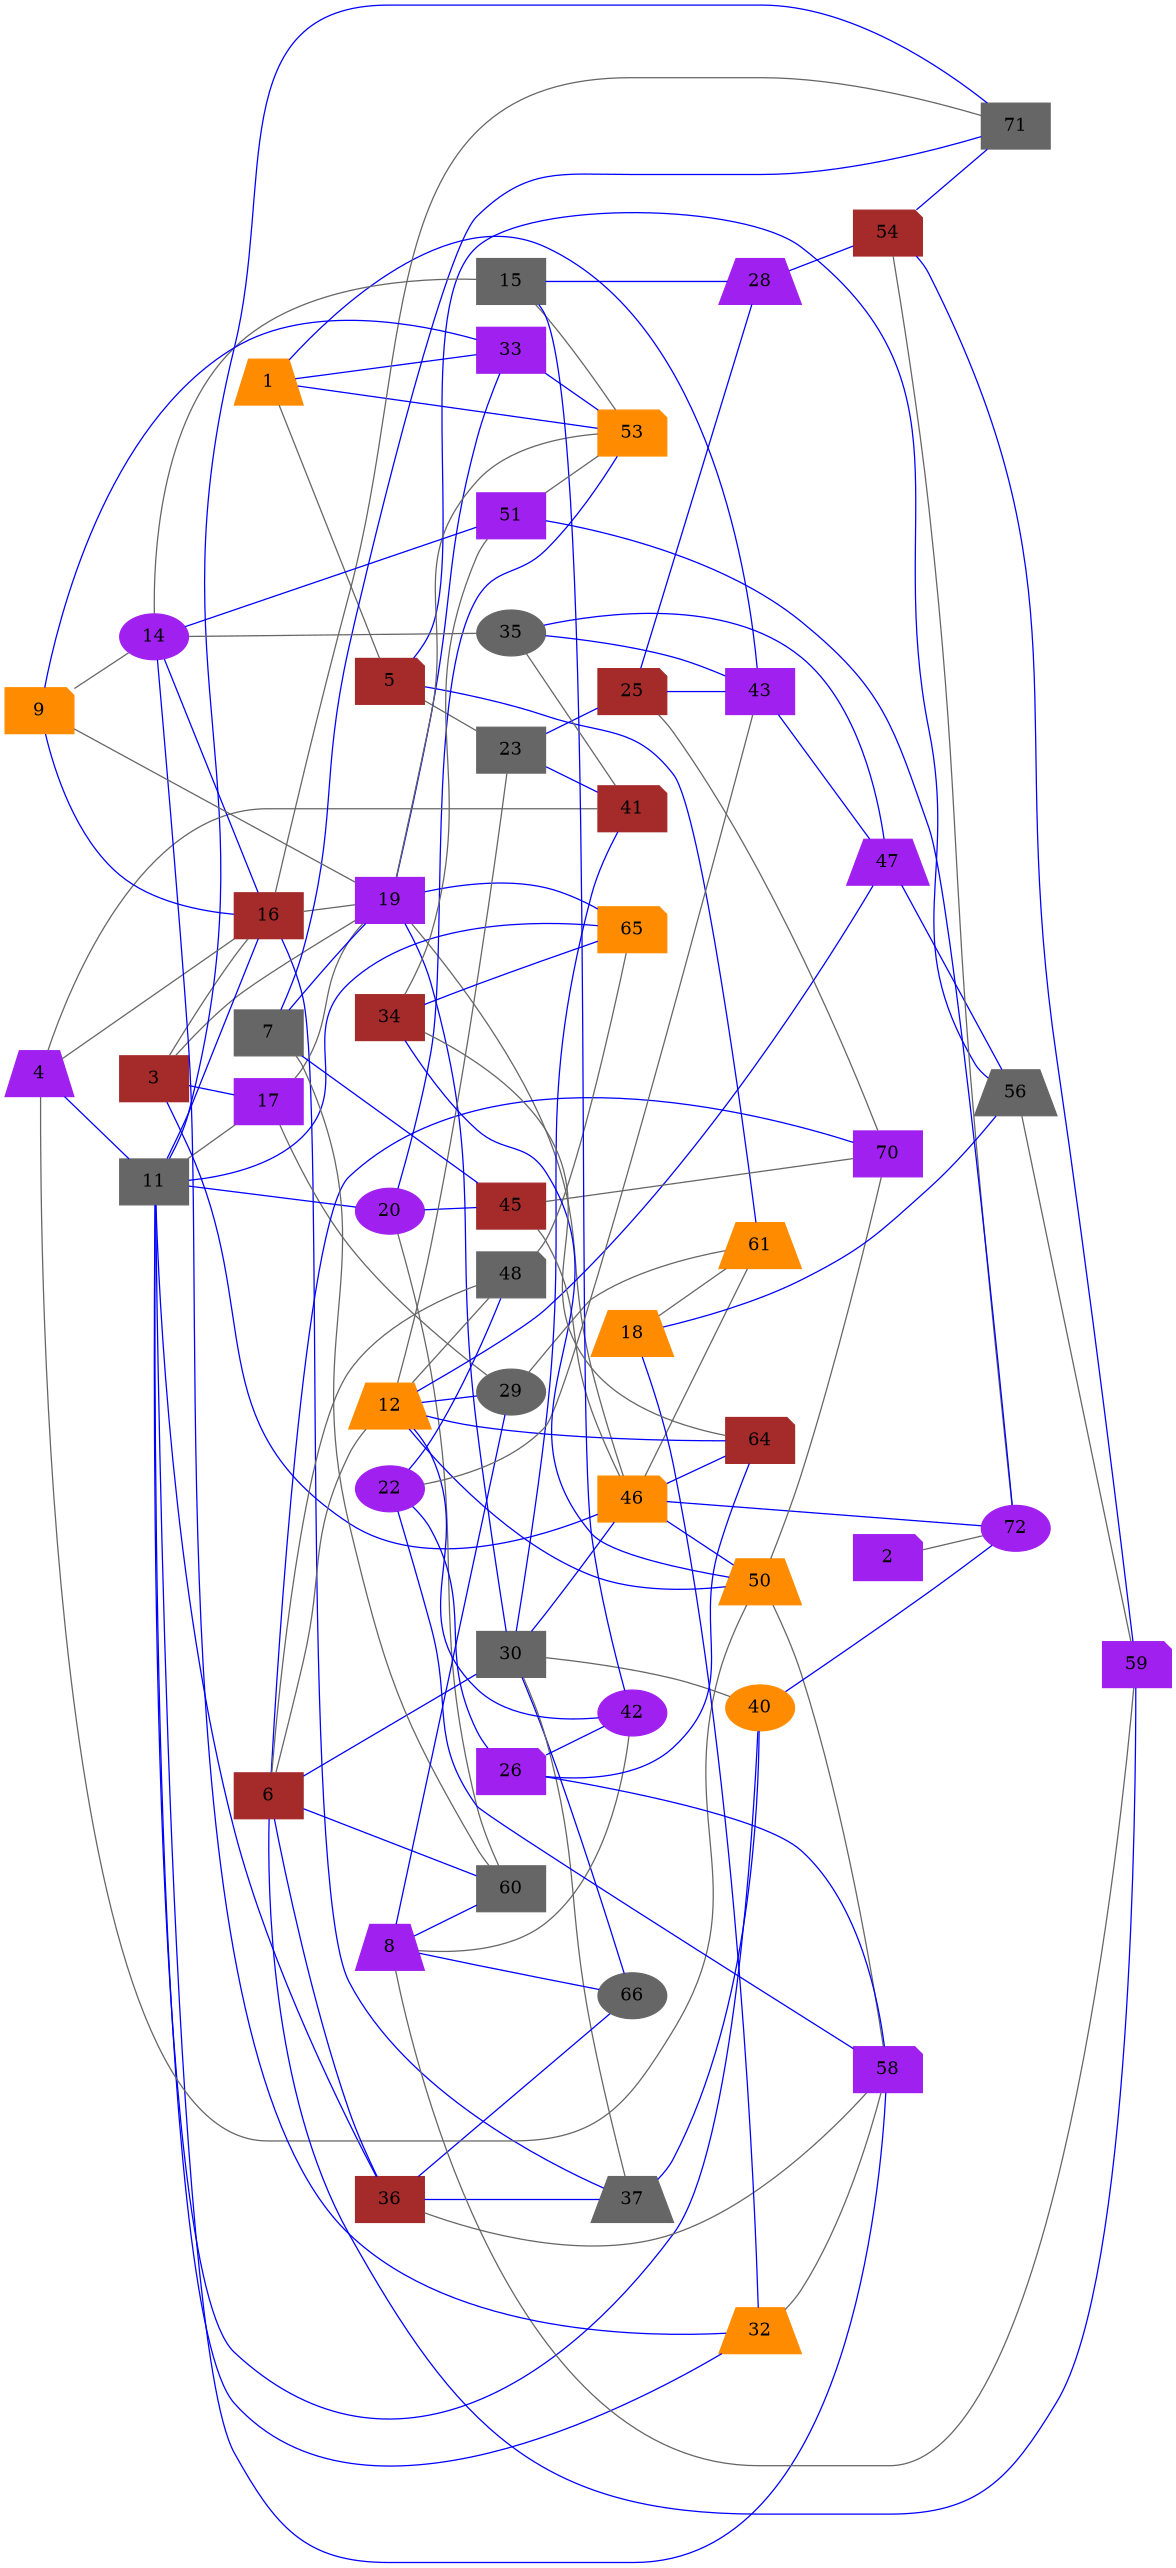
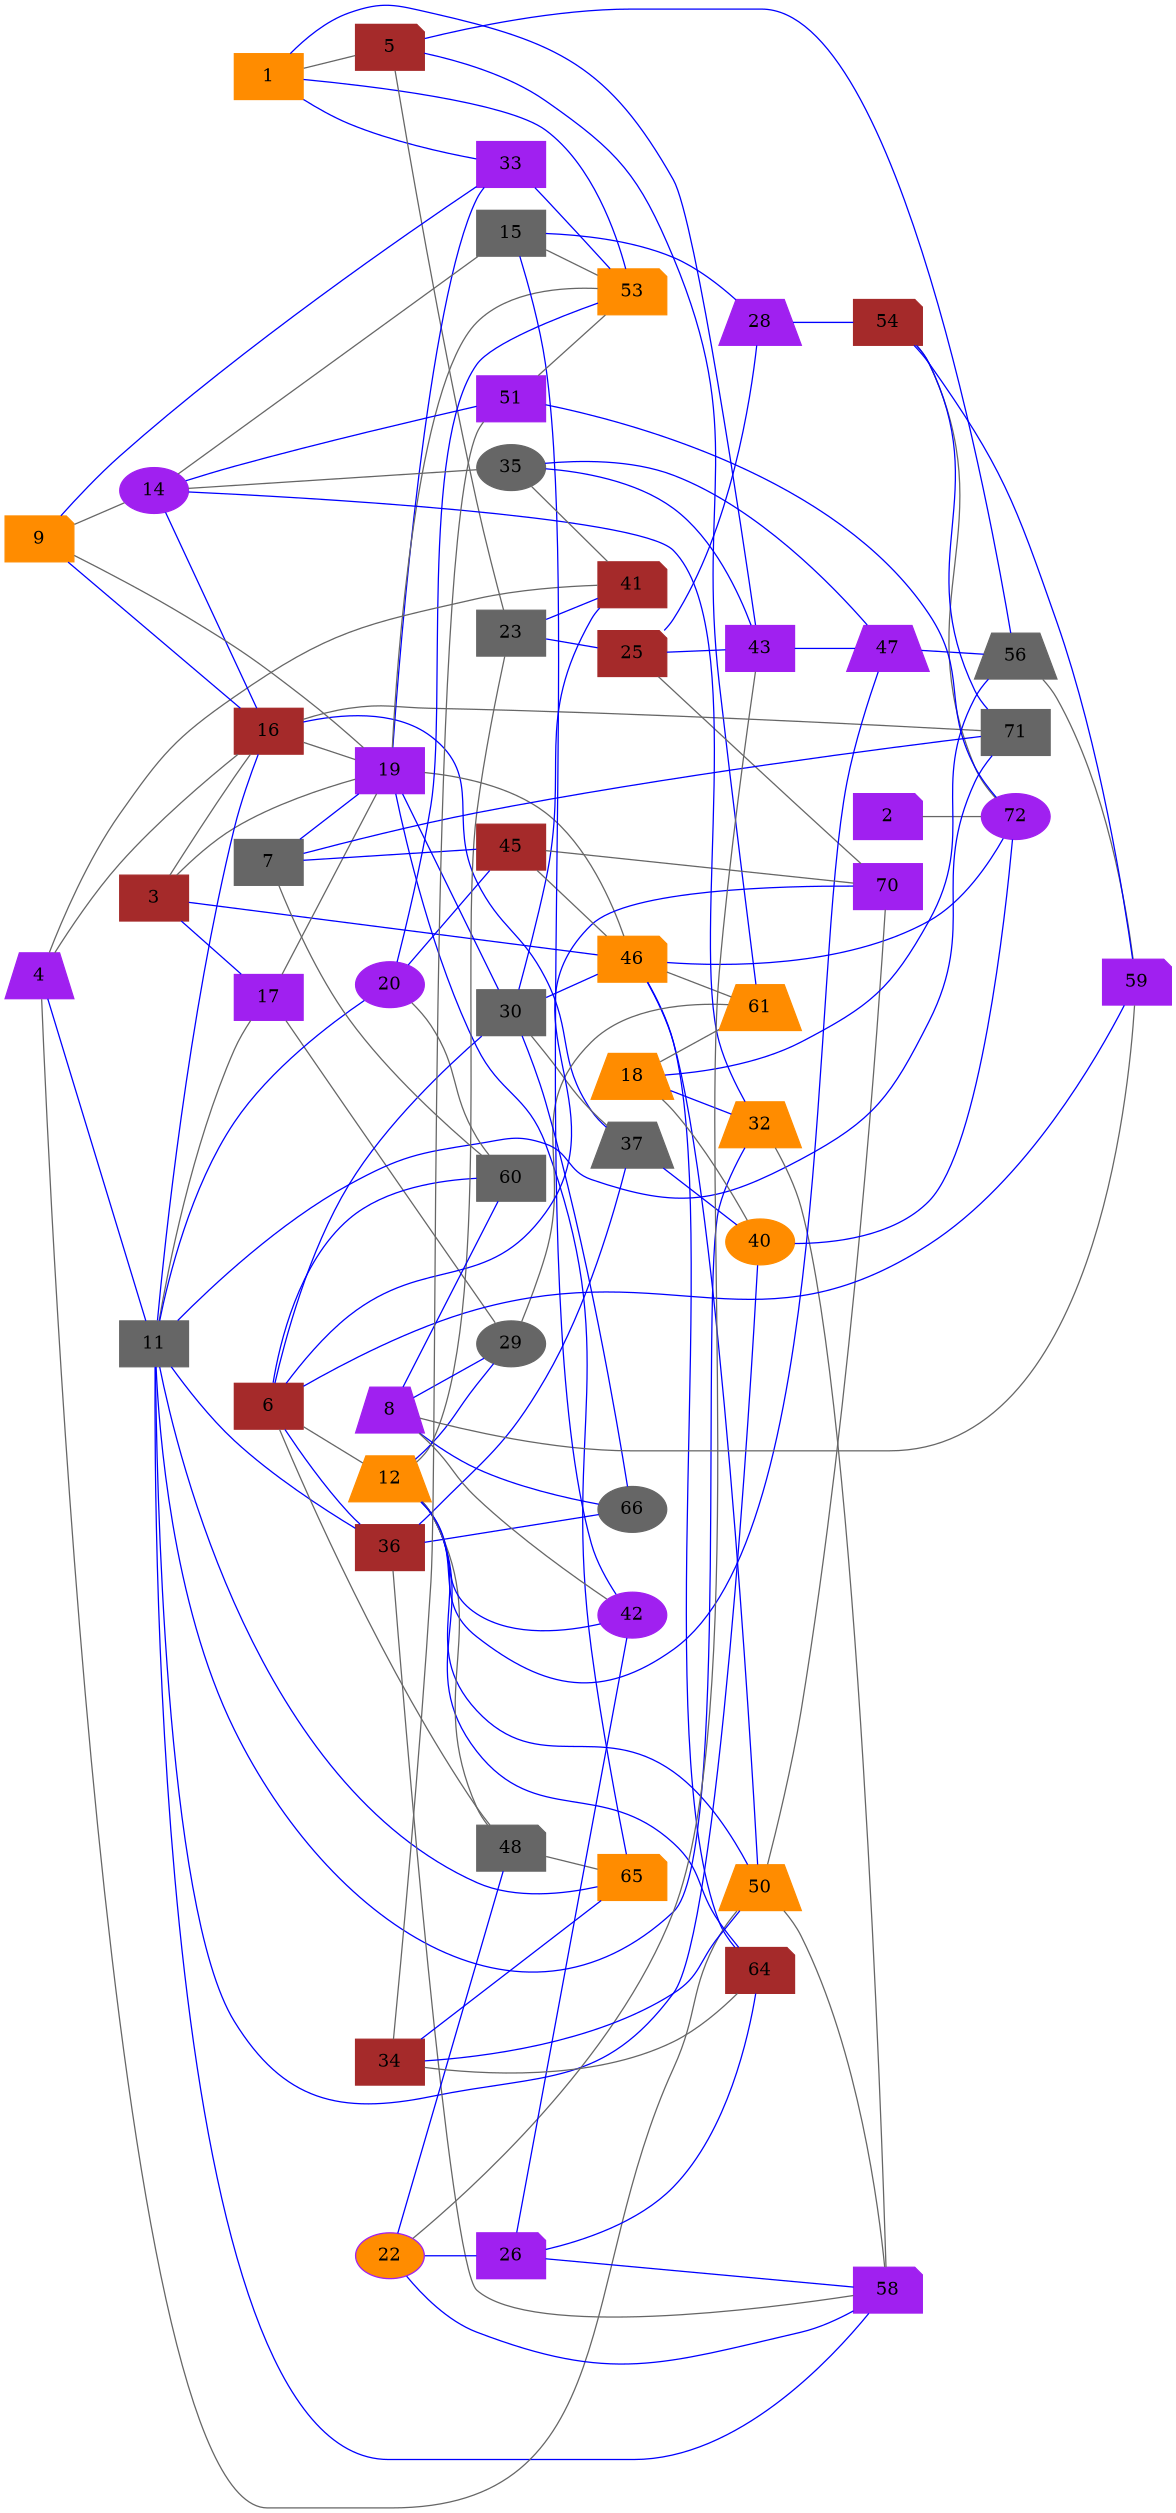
node "1": shape trapezium -> box
node "22": fillcolor purple -> darkorange
edge "30" -- "40": now "18" -- "40"
